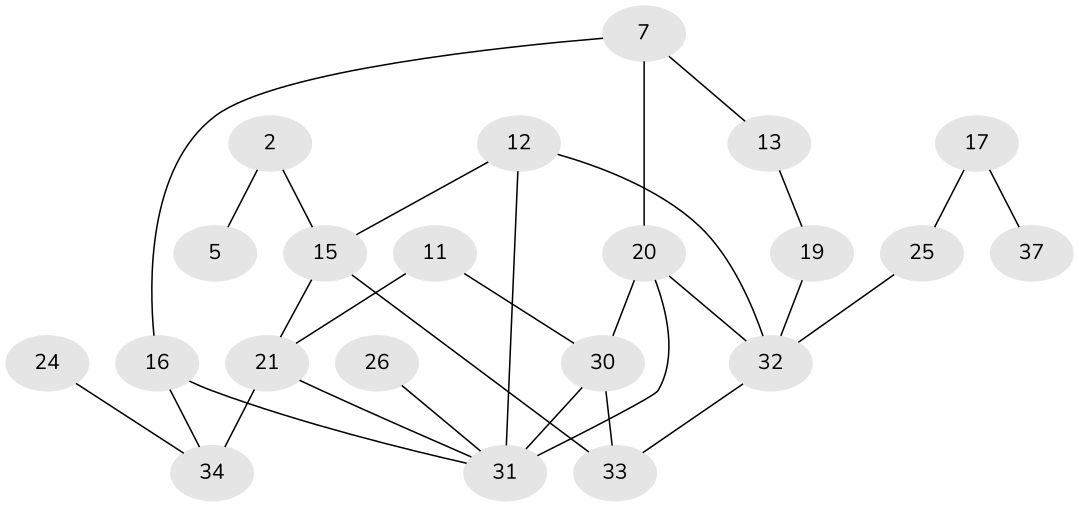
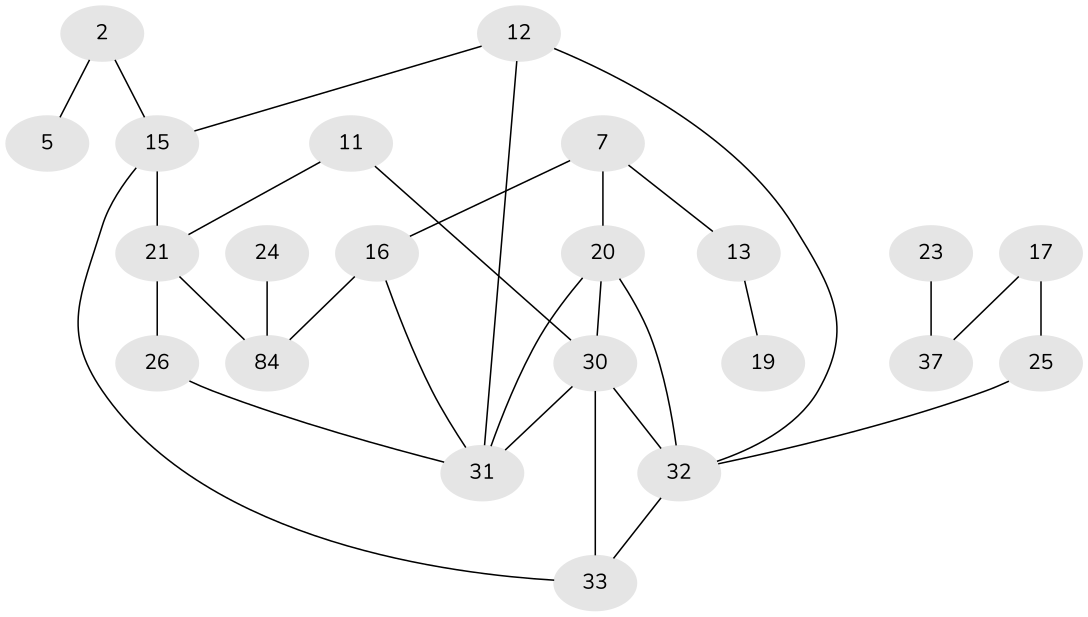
node "23": added
edge "19" -- "32": now "30" -- "32"
edge "21" -- "31": now "21" -- "26"
node "34": label "34" -> "84"
